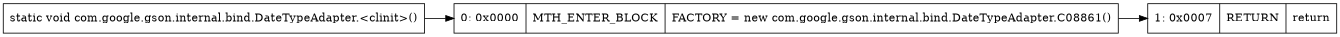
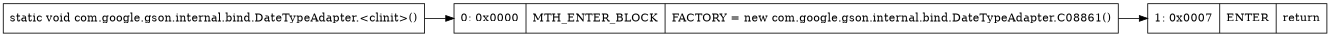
node "1: 0x0007": text "RETURN" -> "ENTER"
